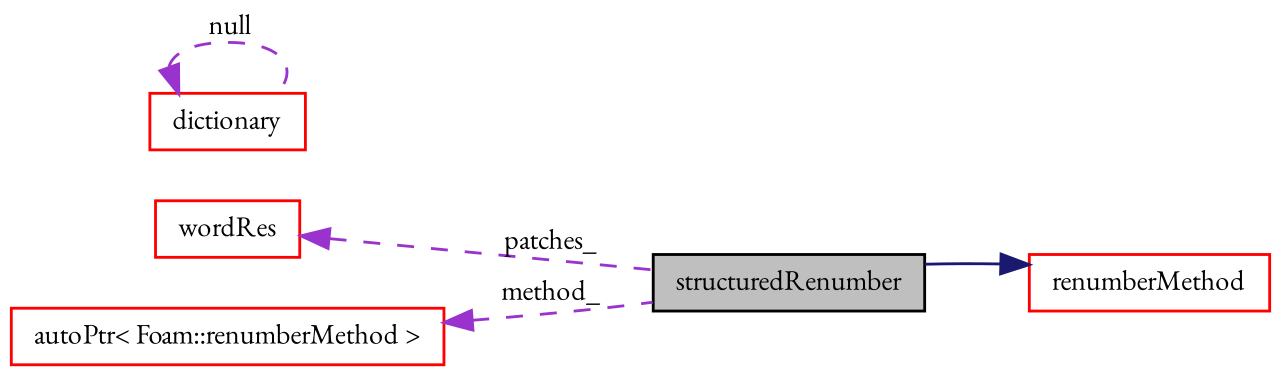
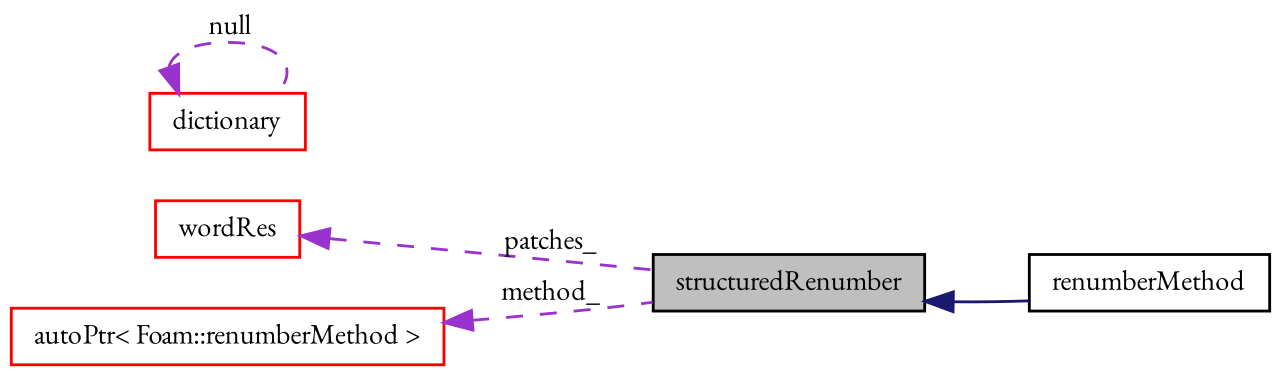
edge "structuredRenumber" -> "renumberMethod": reversed
node "renumberMethod": color red -> black
